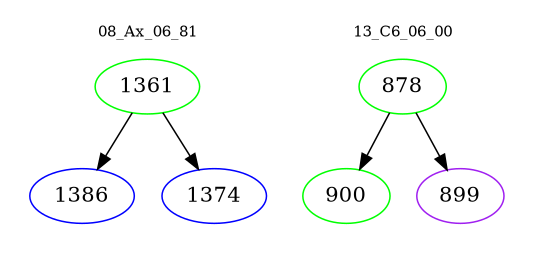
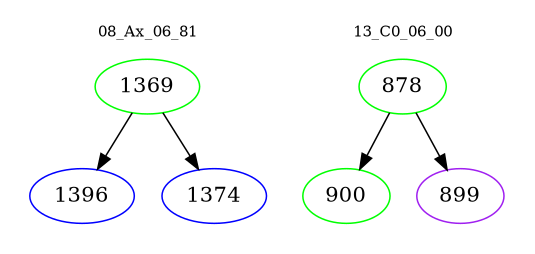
cluster "13_C6_06_00": label "13_C6_06_00" -> "13_C0_06_00"
node "1361": label "1361" -> "1369"
node "1386": label "1386" -> "1396"
